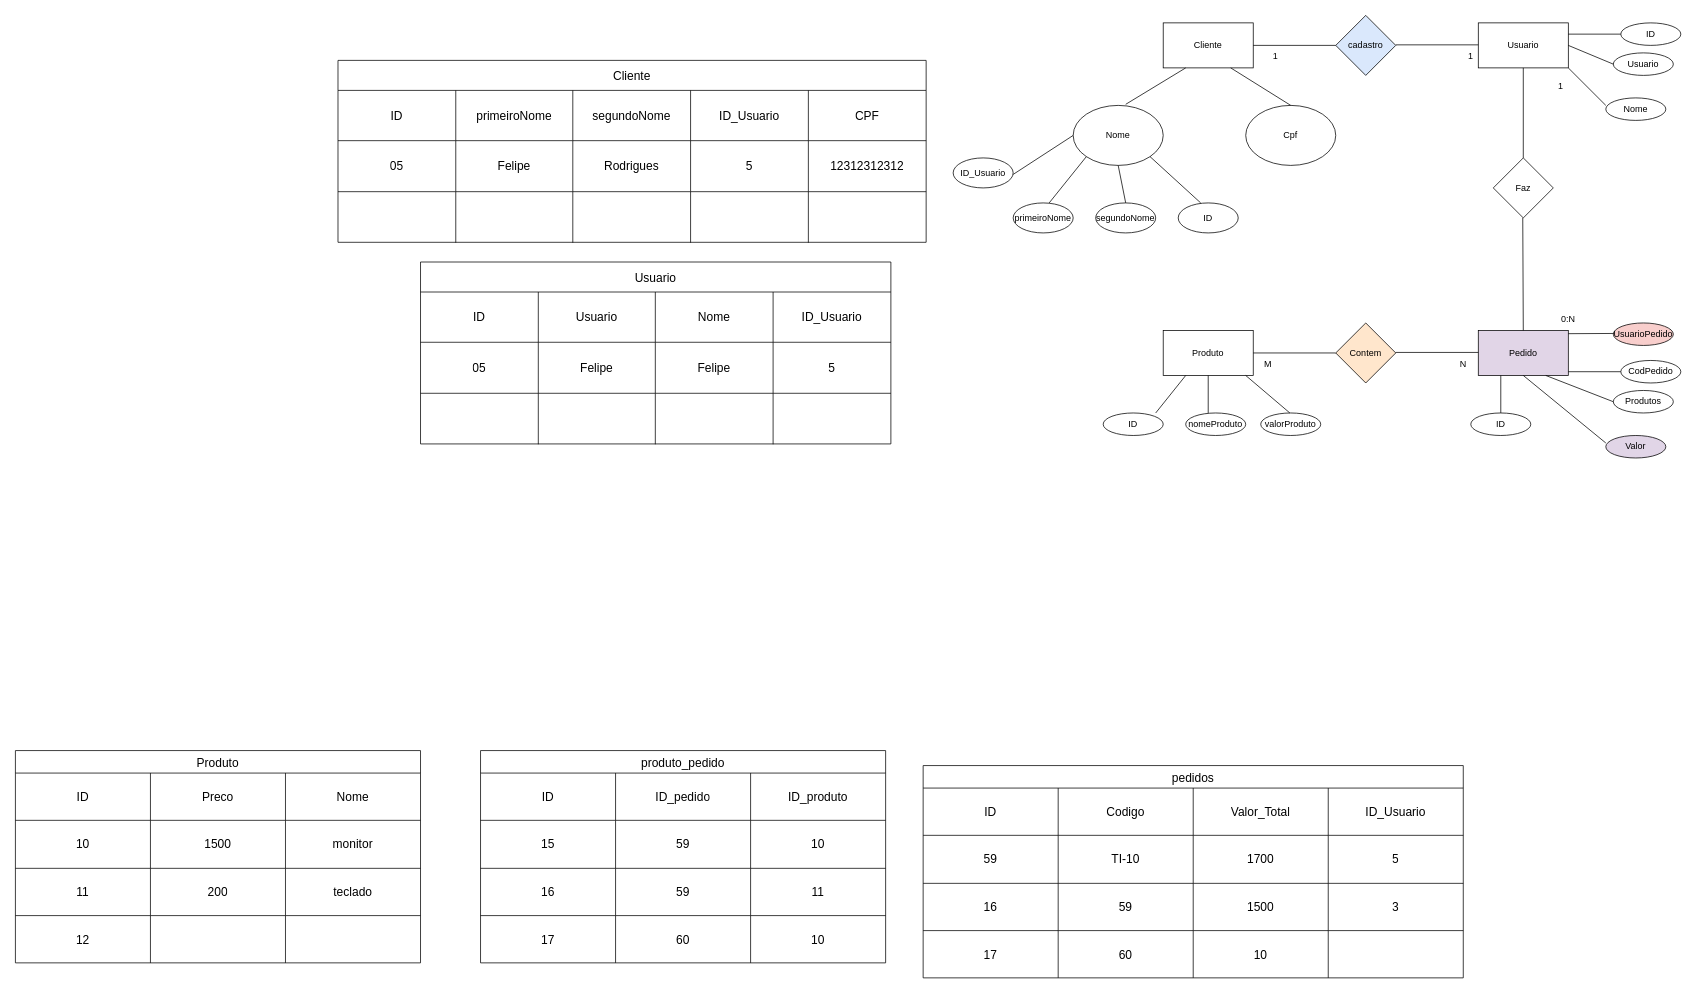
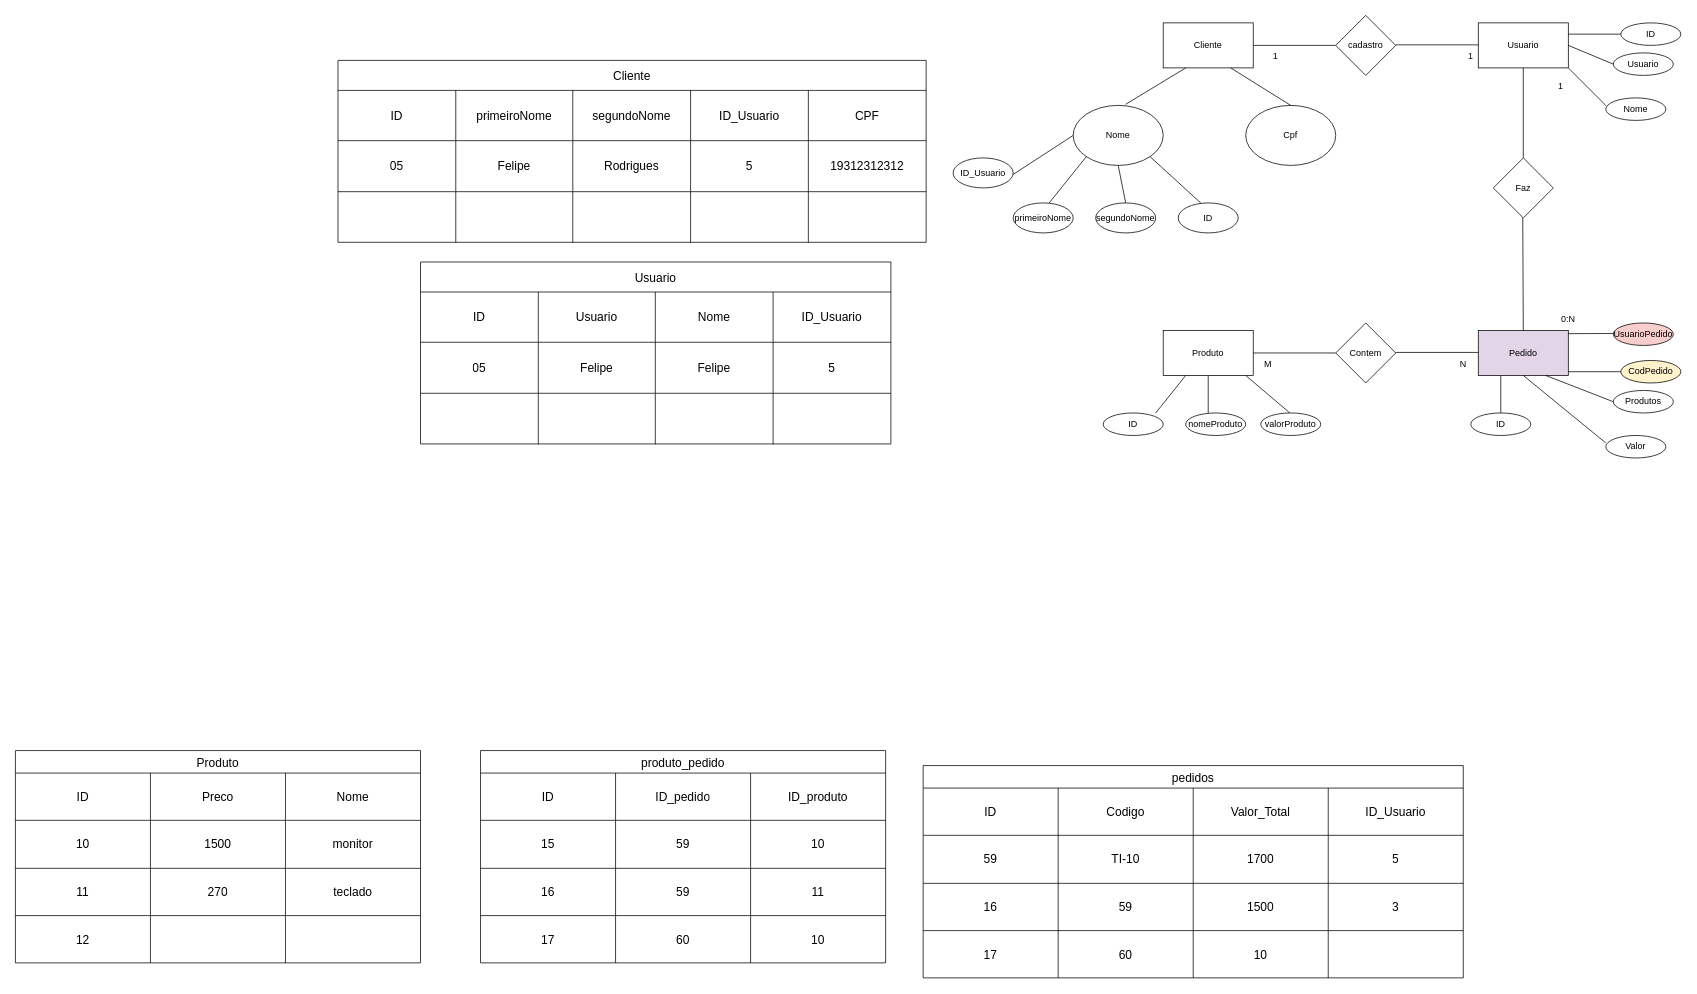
node "cadastro": fillcolor #dae8fc -> #ffffff
node "12312312312": label "12312312312" -> "19312312312"
node "Contem": fillcolor #ffe6cc -> #ffffff
node "CodPedido": fillcolor #ffffff -> #fff2cc
node "Valor": fillcolor #e1d5e7 -> #ffffff
node "200": label "200" -> "270"
